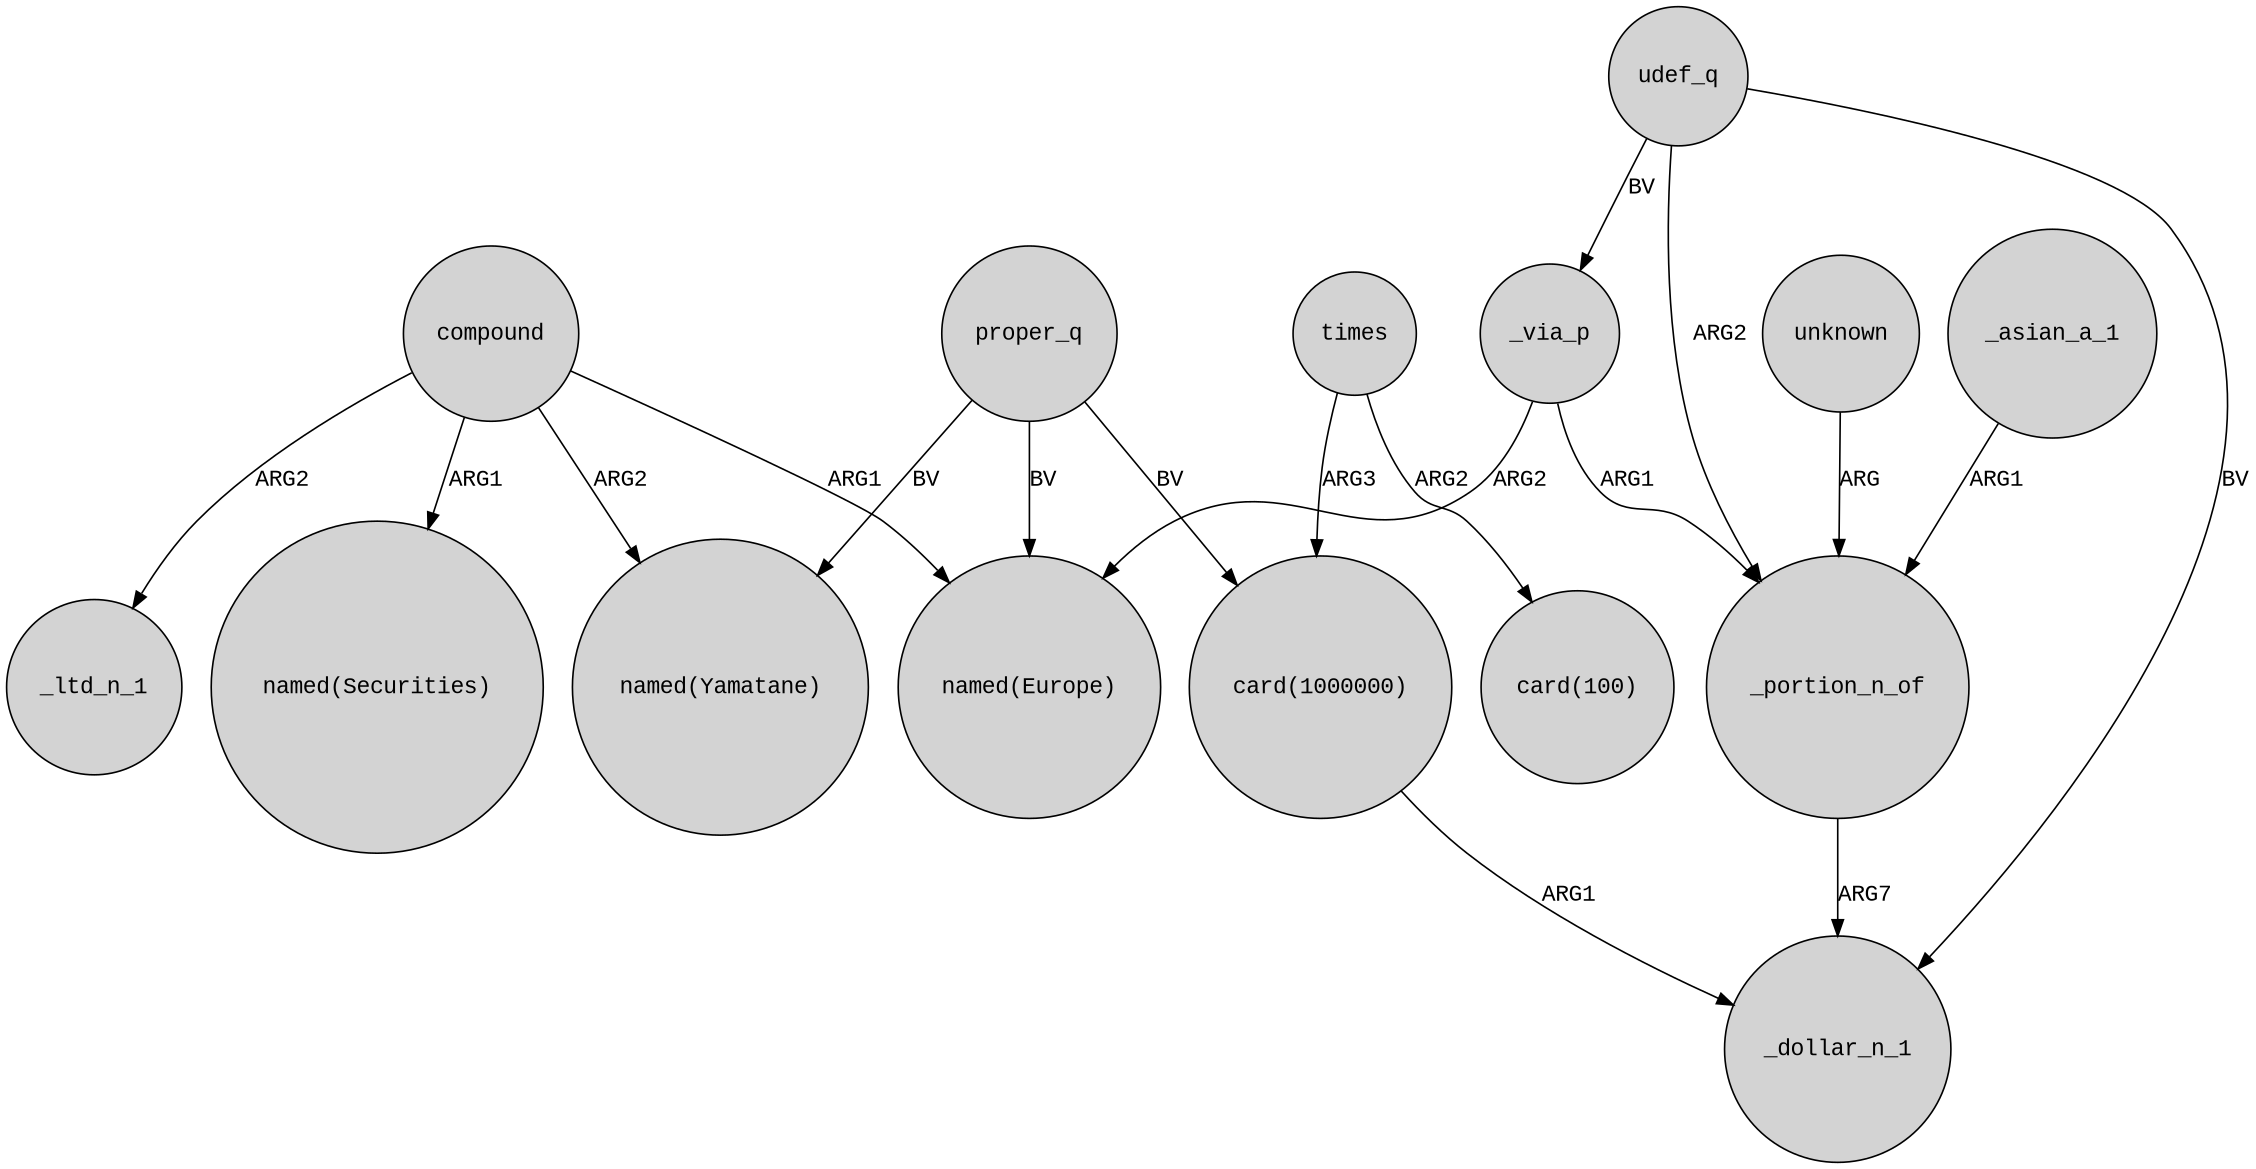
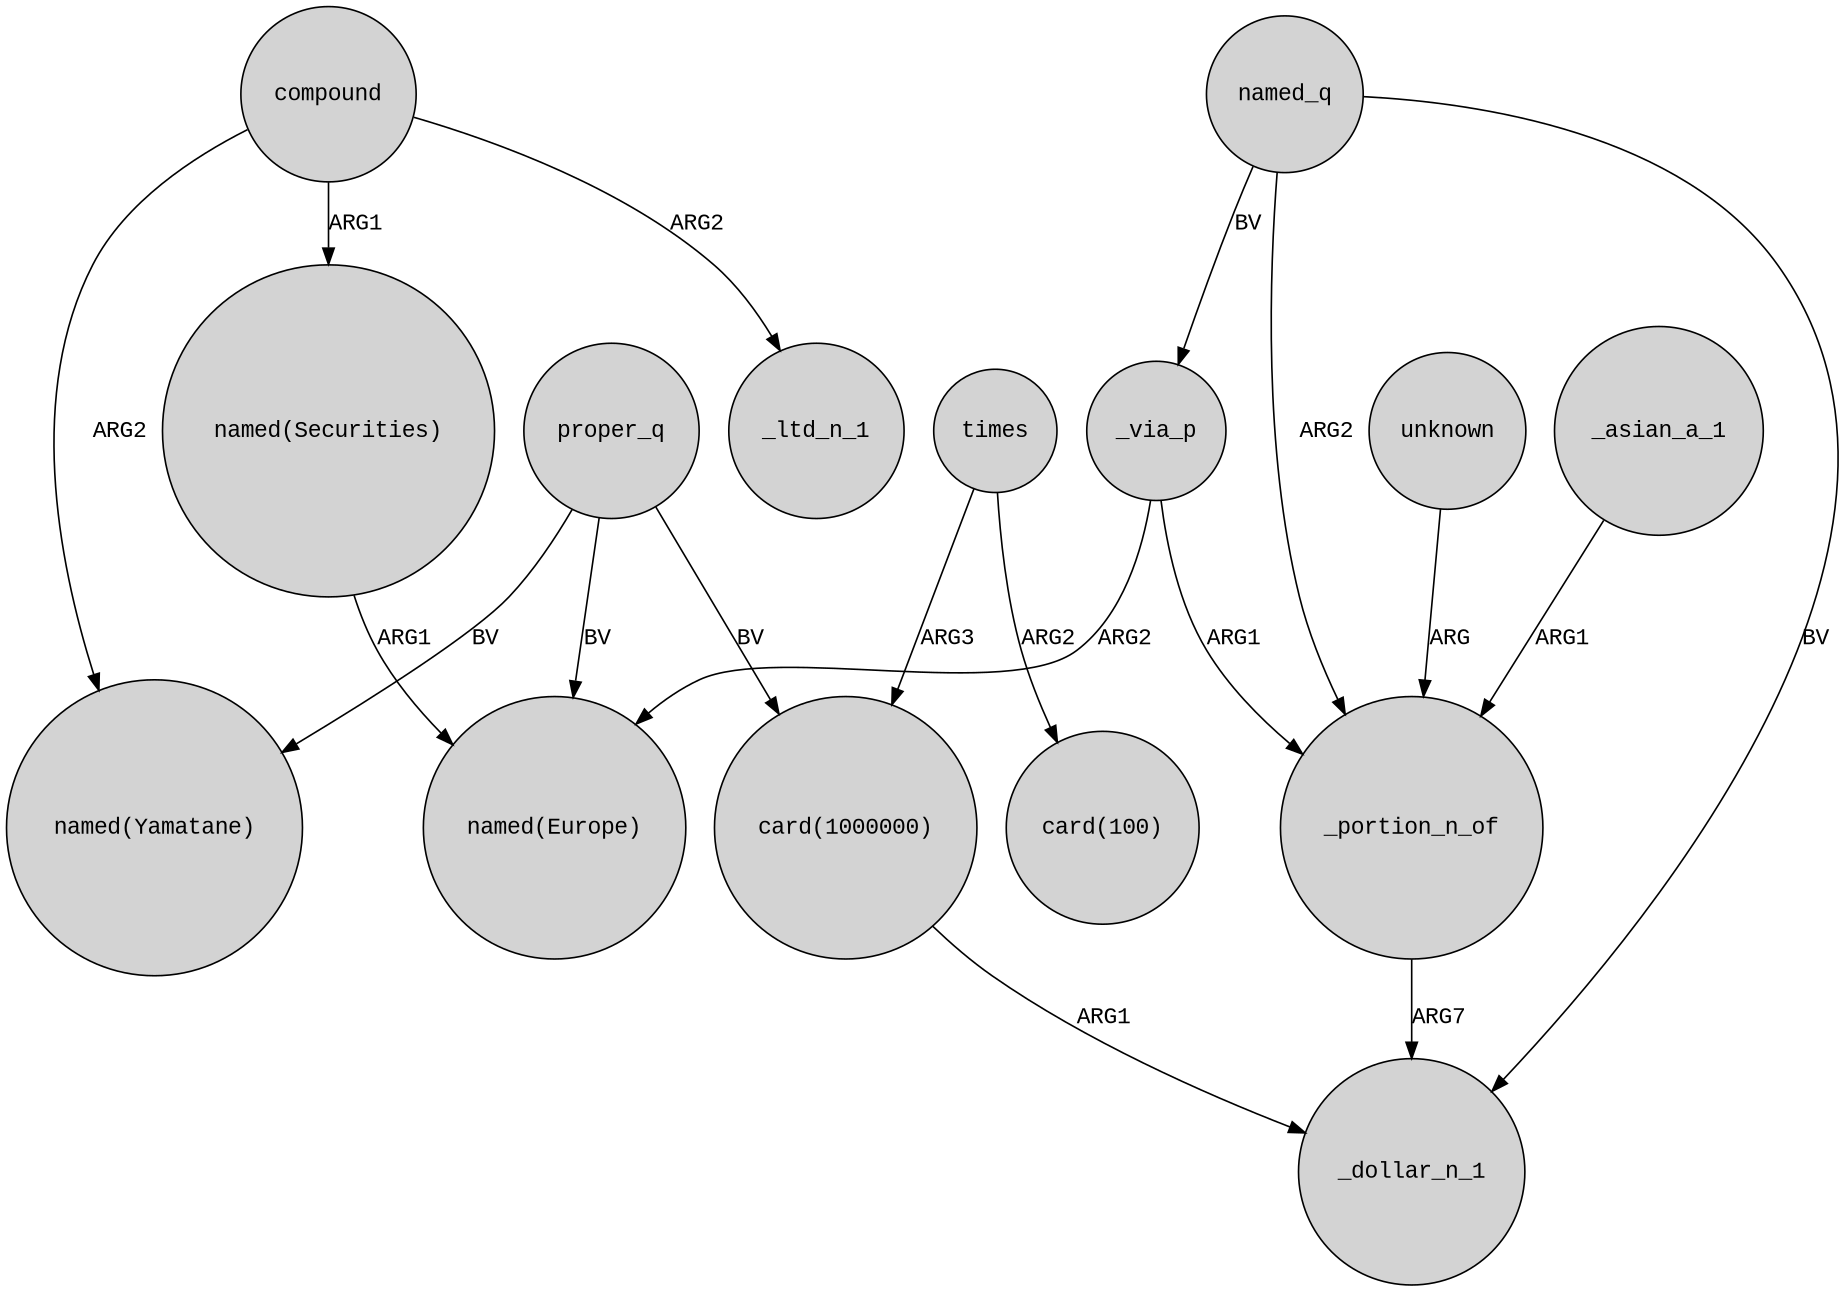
node "udef_q": label "udef_q" -> "named_q"
edge "compound" -> "named(Europe)": now "named(Securities)" -> "named(Europe)"
